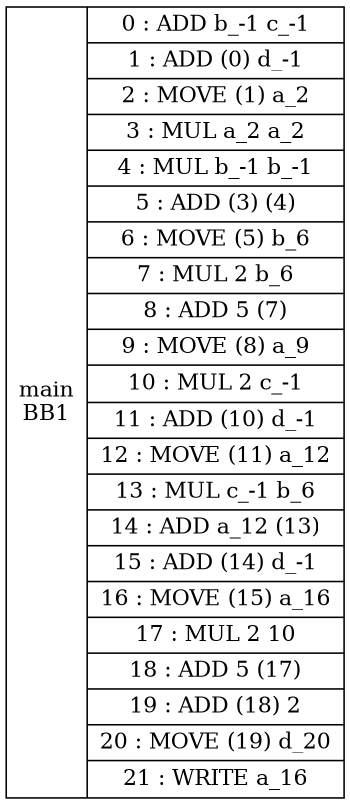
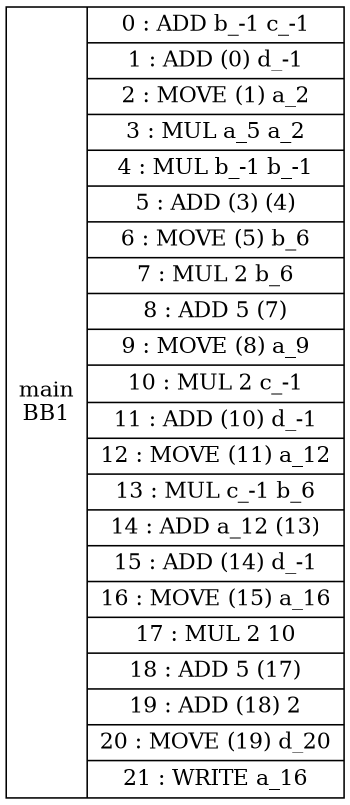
node "main": text "3 : MUL a_2 a_2" -> "3 : MUL a_5 a_2"
